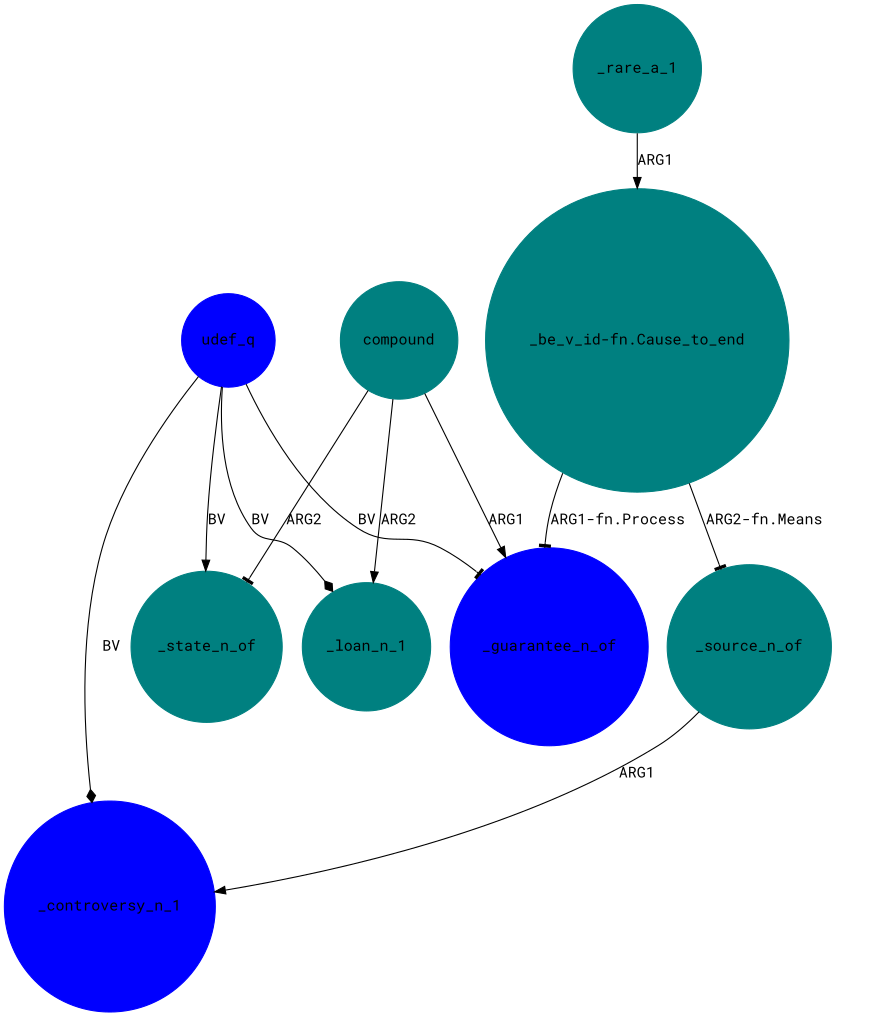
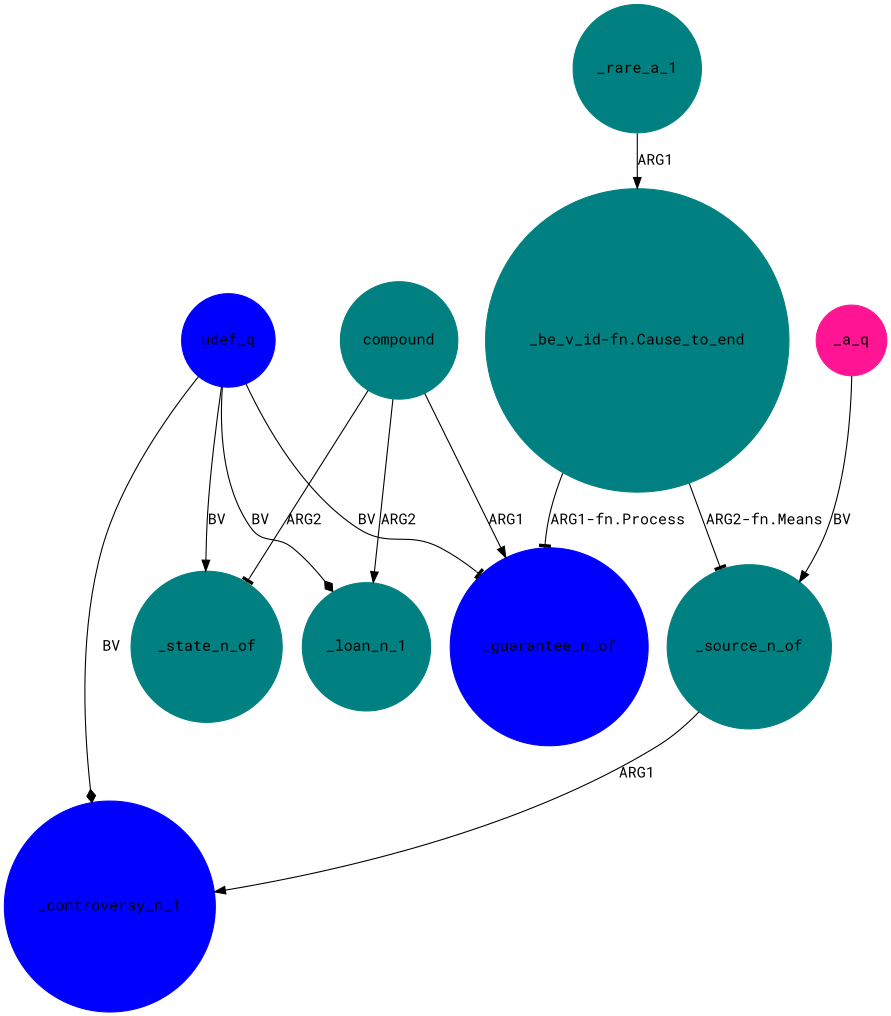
node "_a_q": added
